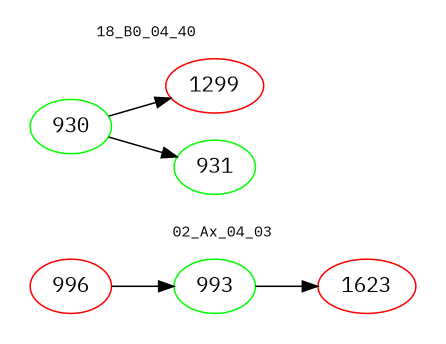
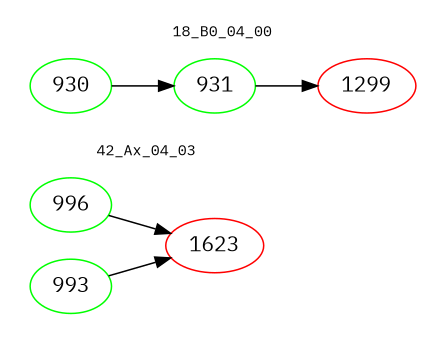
cluster "18_B0_04_40": label "18_B0_04_40" -> "18_B0_04_00"
edge "930" -> "1299": now "931" -> "1299"
cluster "02_Ax_04_03": label "02_Ax_04_03" -> "42_Ax_04_03"
node "996": color red -> green
edge "996" -> "993": now "996" -> "1623"
